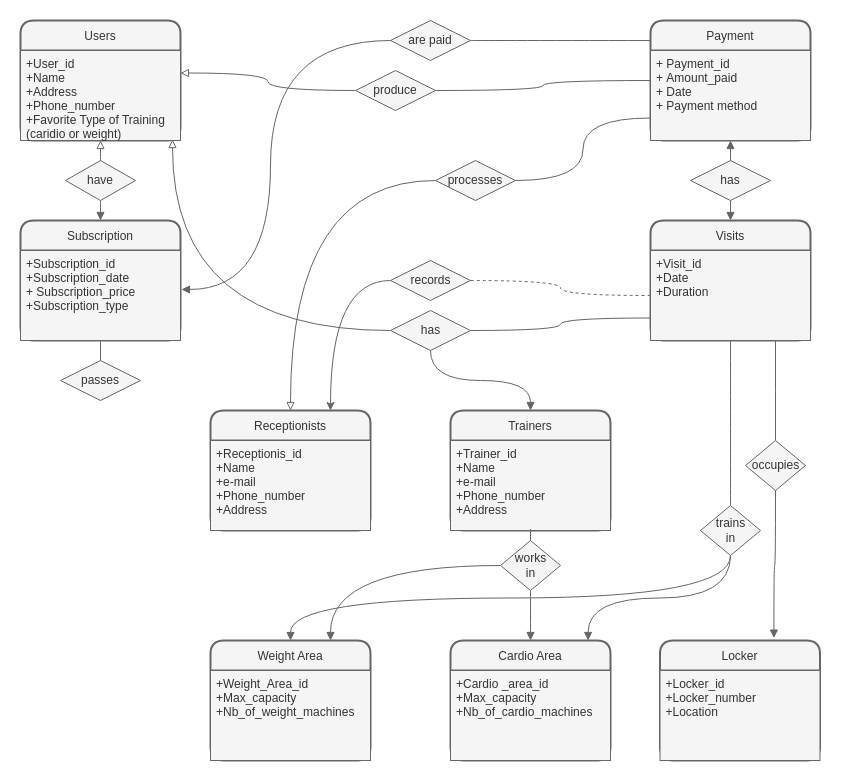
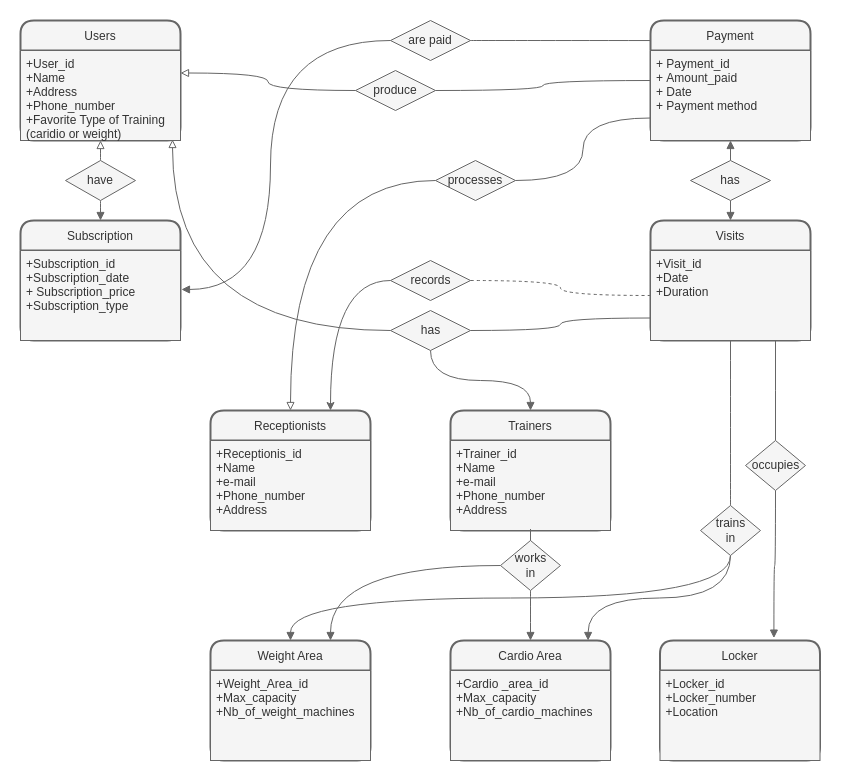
edge "+Subscription_id +Subscription_date + Subscription_price +Subscription_type" -- "passes": removed
node "passes": removed
